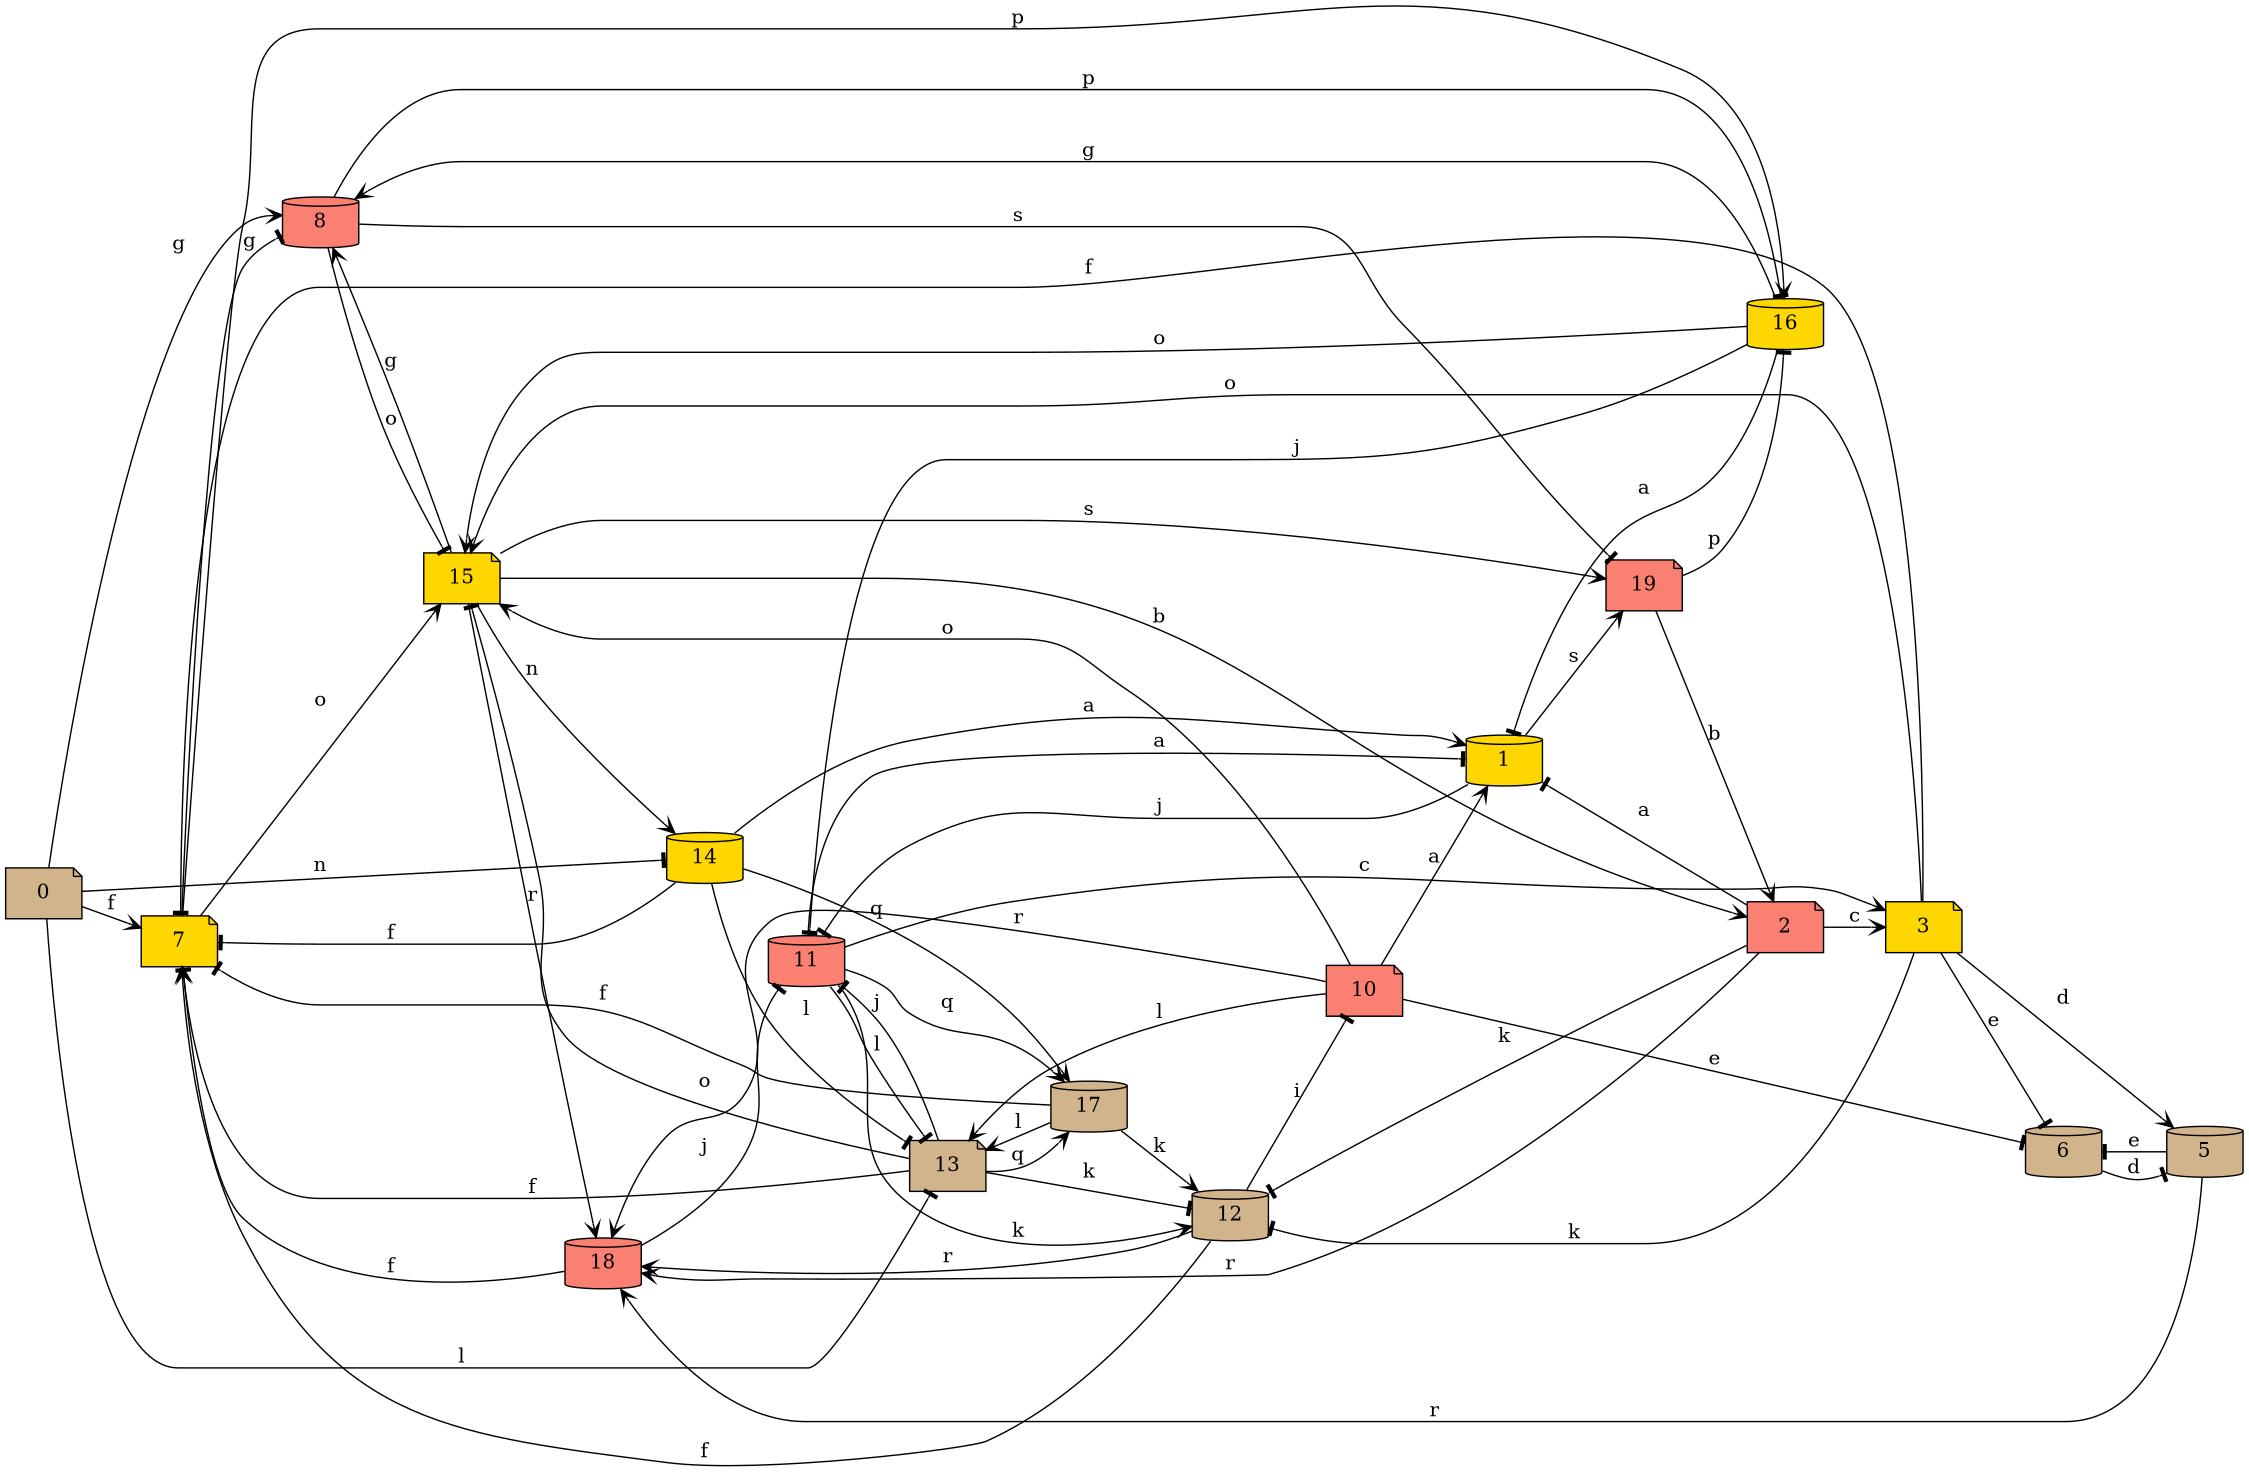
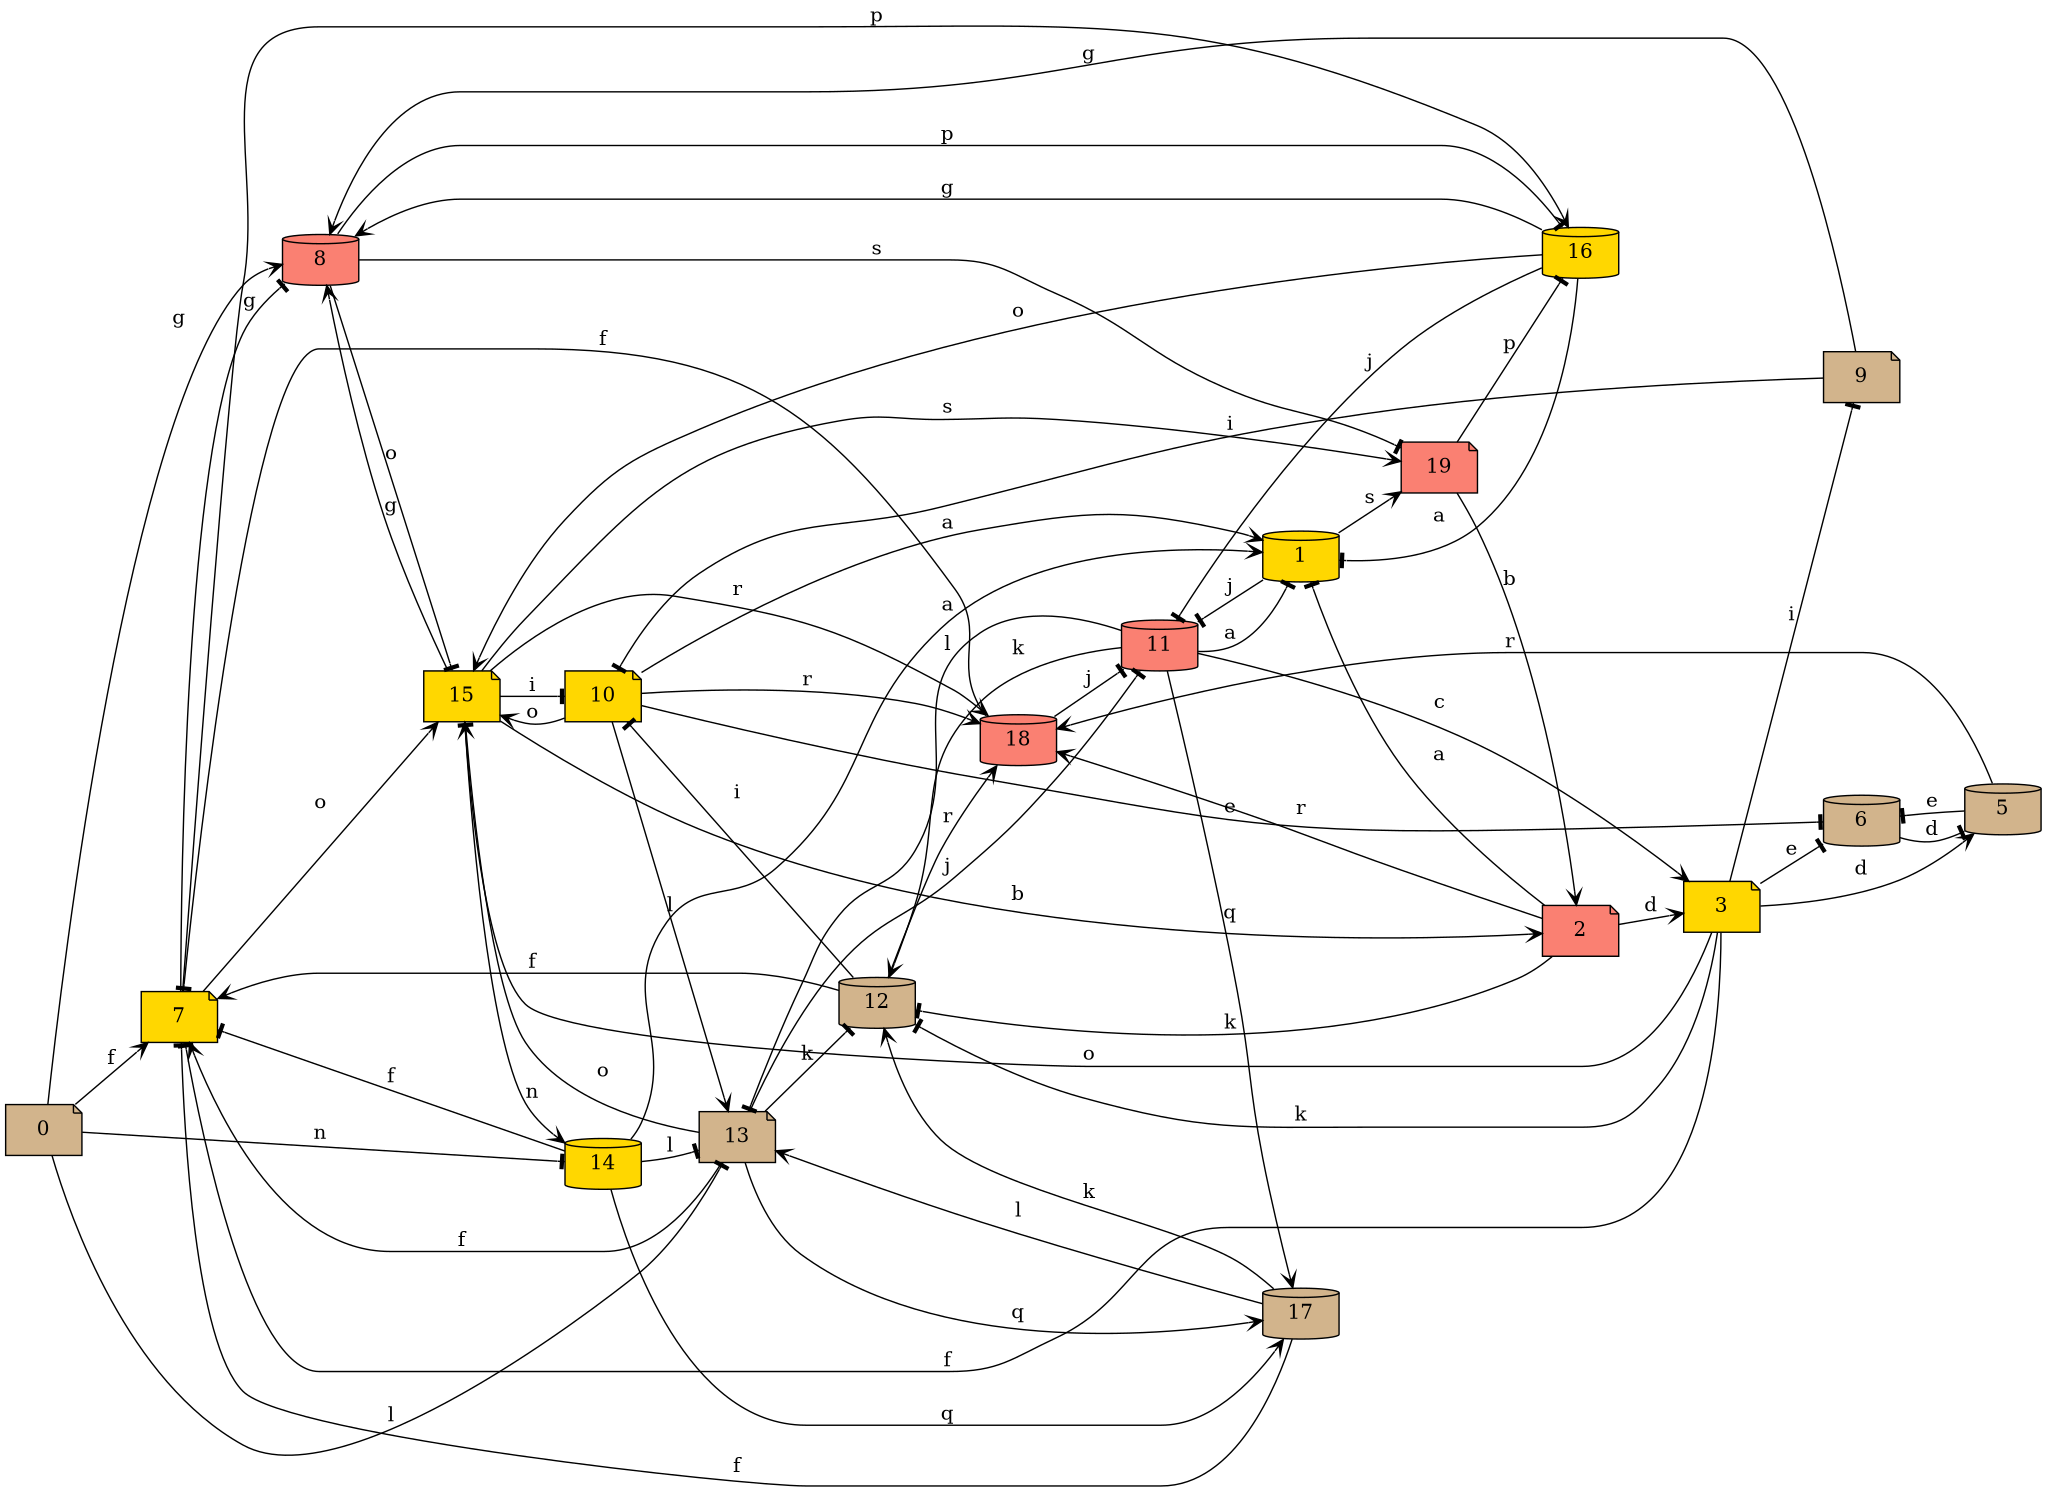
node "9": added
edge "15" -> "10": added, label "i"
edge "2" -> "3": label "c" -> "d"
node "10": fillcolor salmon -> gold
